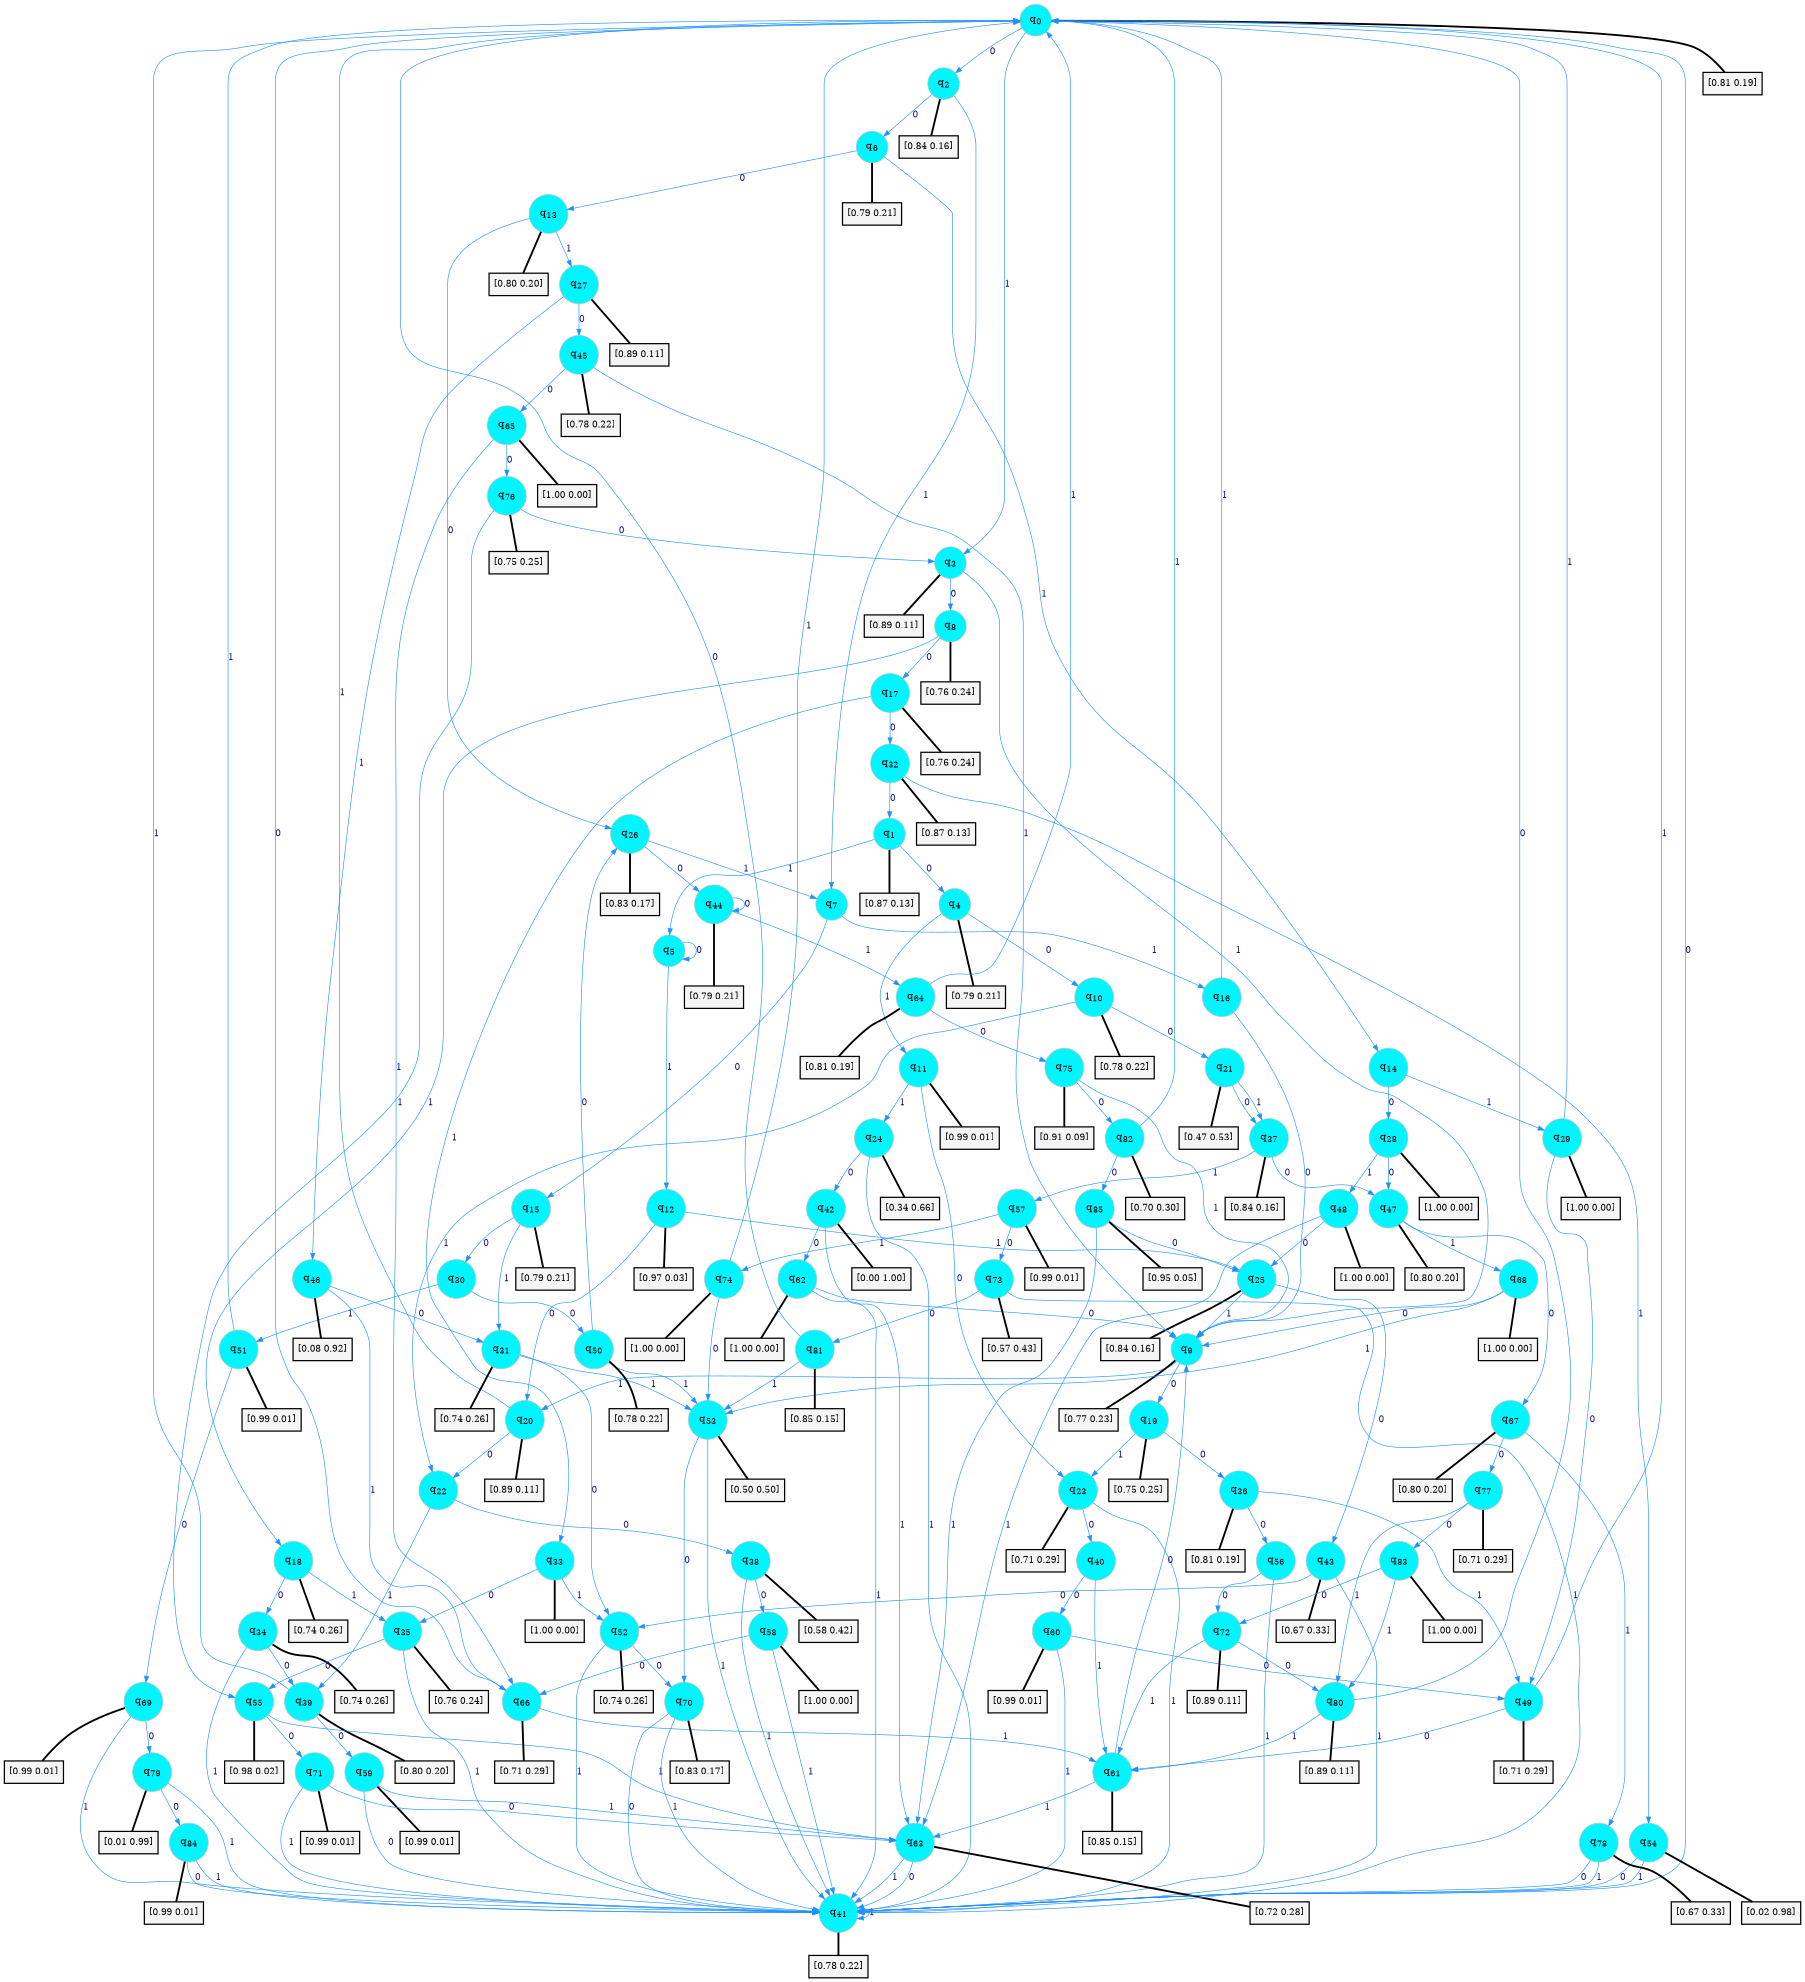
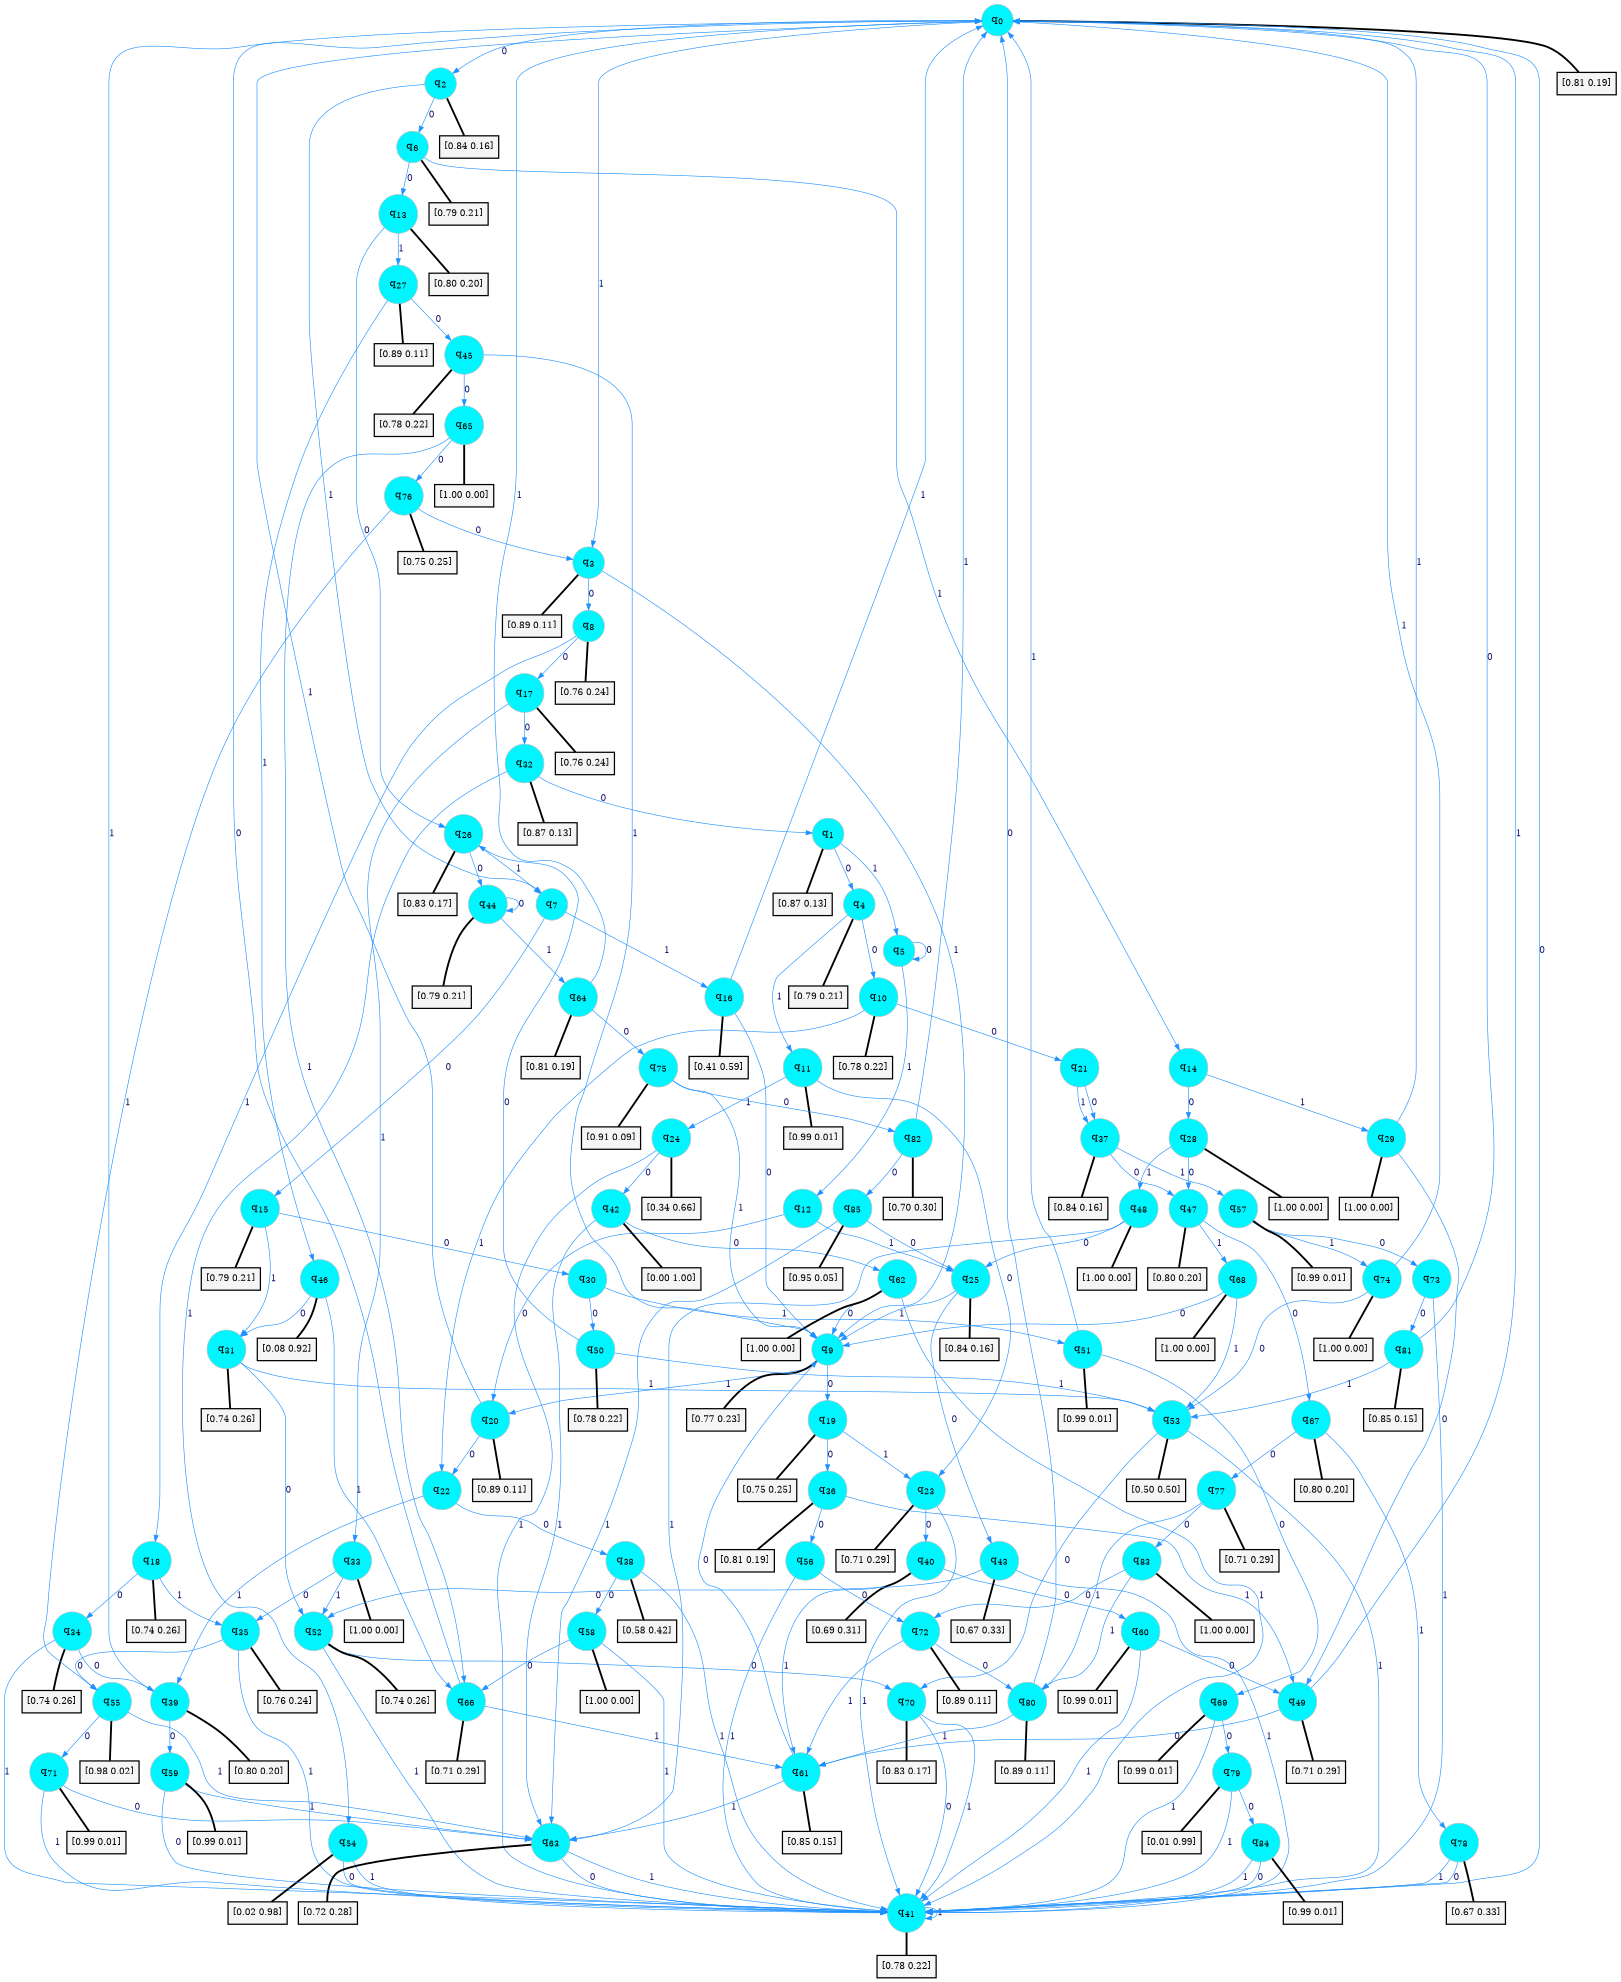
node "[0.41 0.59]": added
node "[0.47 0.53]": removed
node "[0.97 0.03]": removed
node "[0.57 0.43]": removed
node "[0.69 0.31]": added
